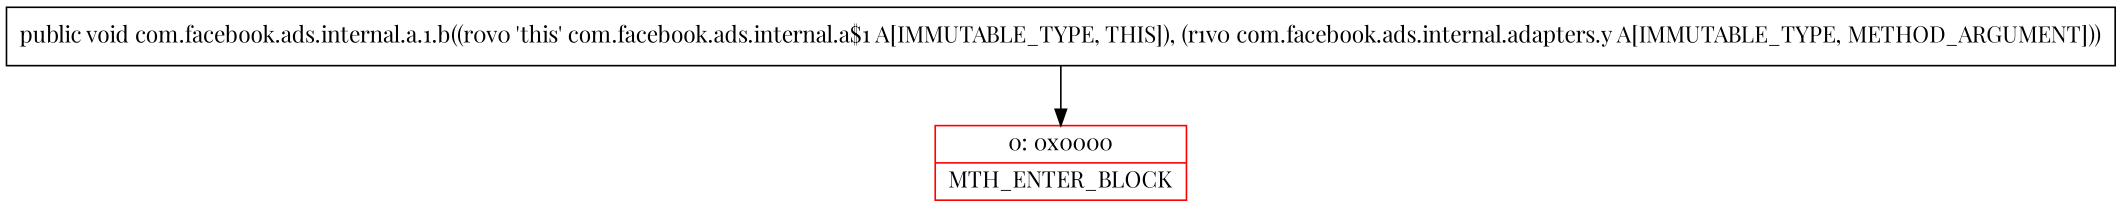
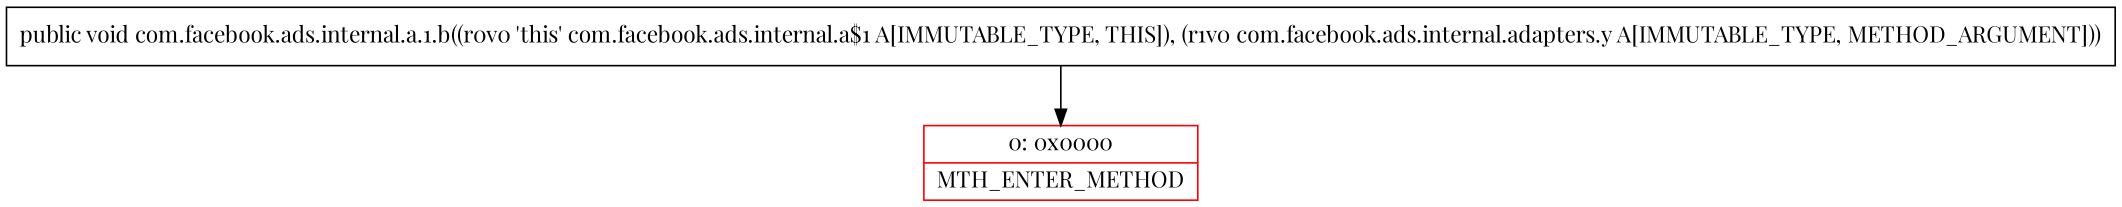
node "0: 0x0000": text "MTH_ENTER_BLOCK" -> "MTH_ENTER_METHOD"
